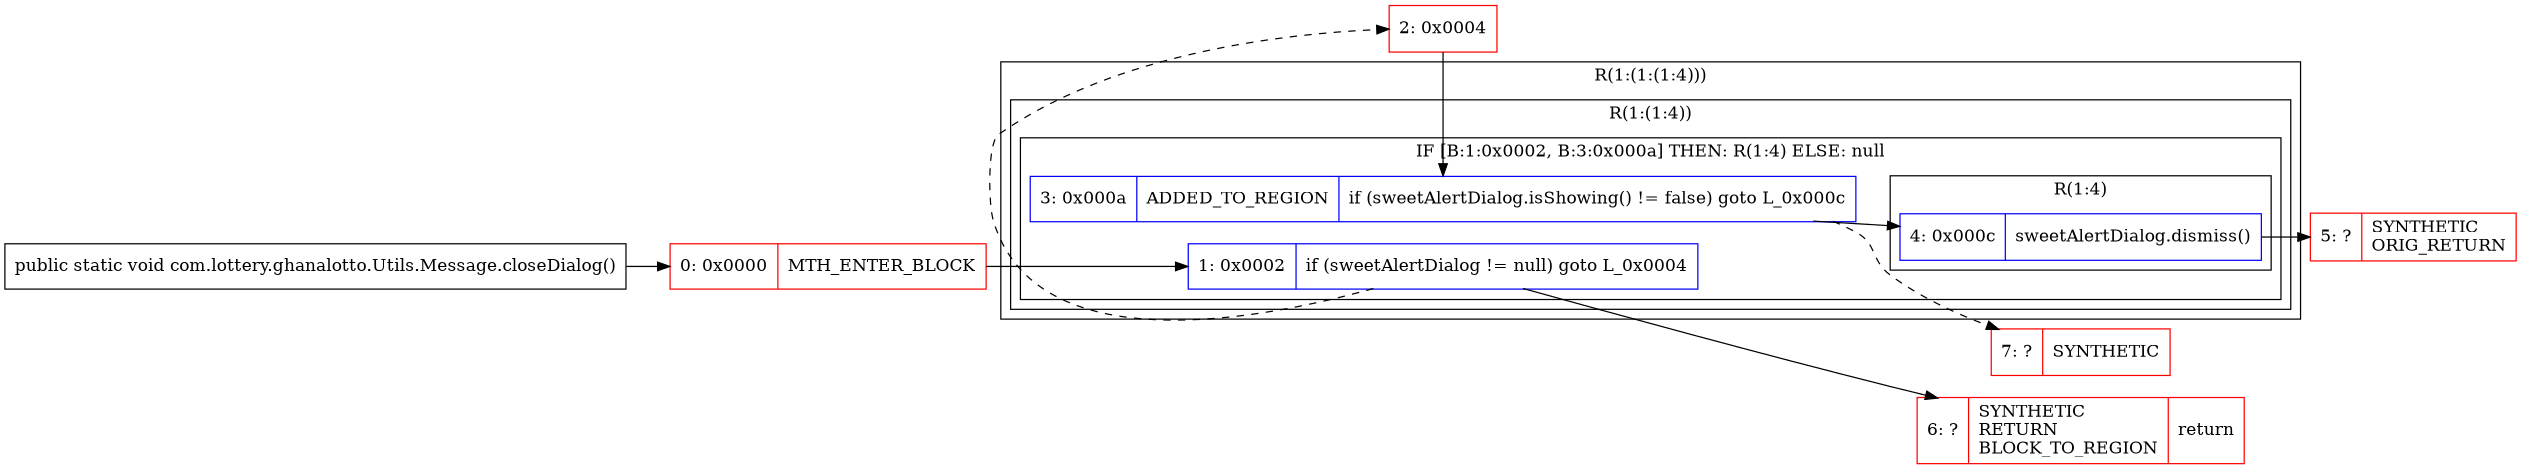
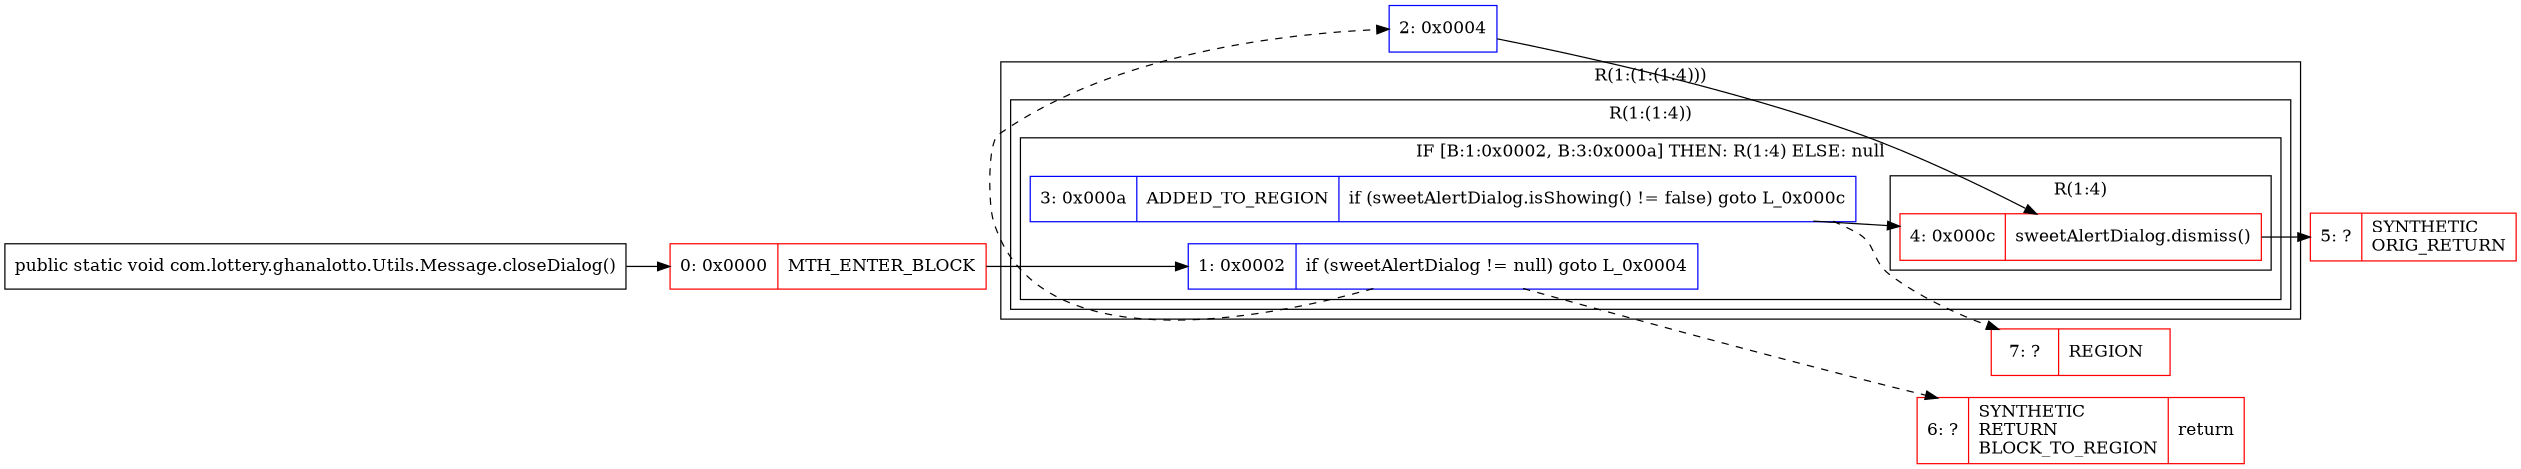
node "2: 0x0004": color red -> blue
edge "2: 0x0004" -> "3: 0x000a": now "2: 0x0004" -> "4: 0x000c"
node "4: 0x000c": color blue -> red
edge "1: 0x0002" -> "6: ?": style solid -> dashed
node "7: ?": text "SYNTHETIC" -> "REGION"
